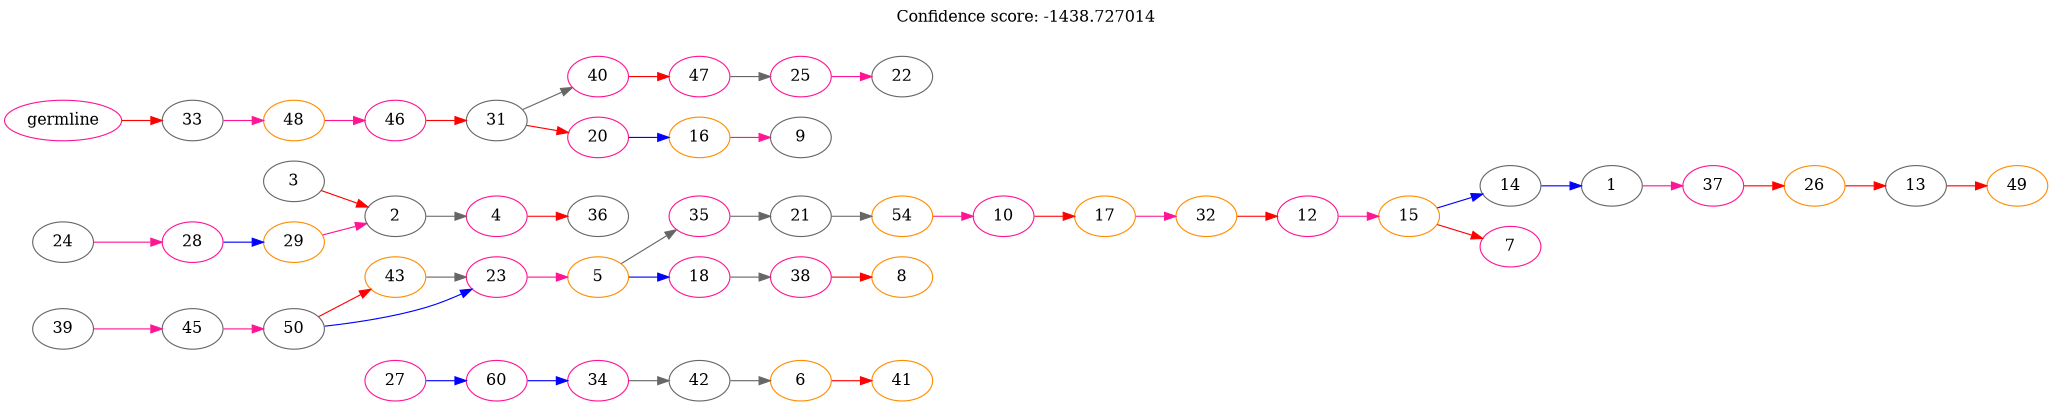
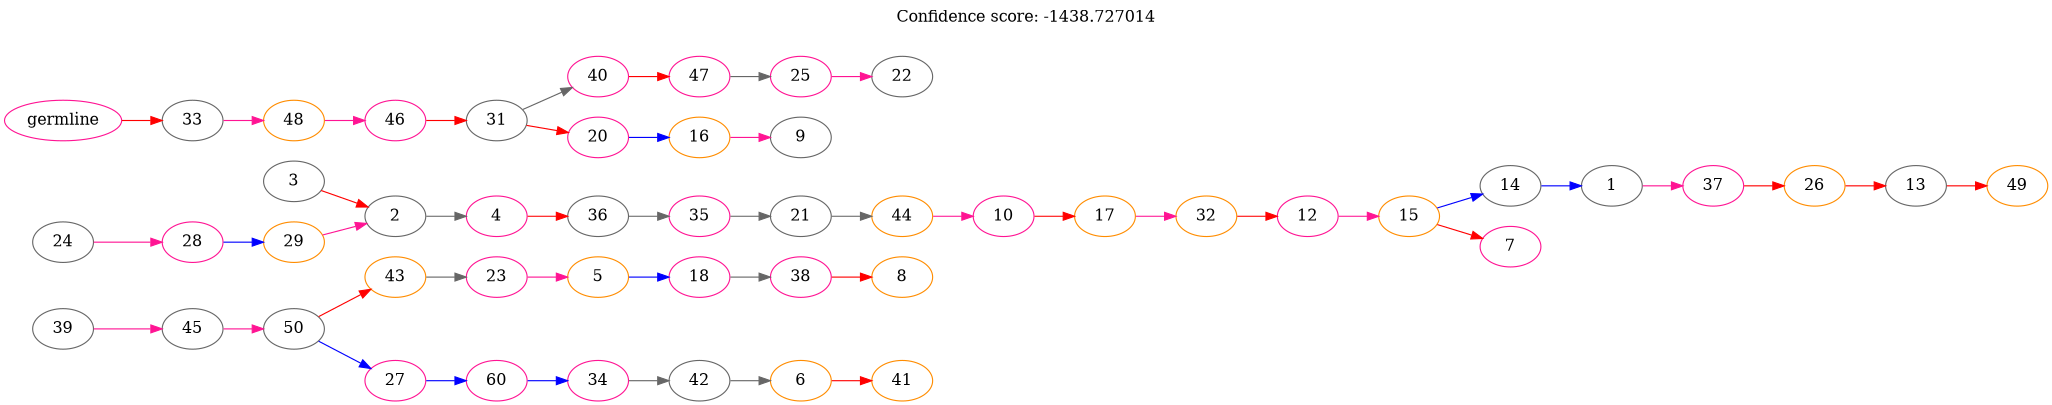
node "54": label "54" -> "44"
edge "5" -> "35": now "36" -> "35"
edge "50" -> "23": now "50" -> "27"
